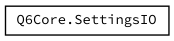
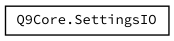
node "Q6Core.SettingsIO": label "Q6Core.SettingsIO" -> "Q9Core.SettingsIO"
